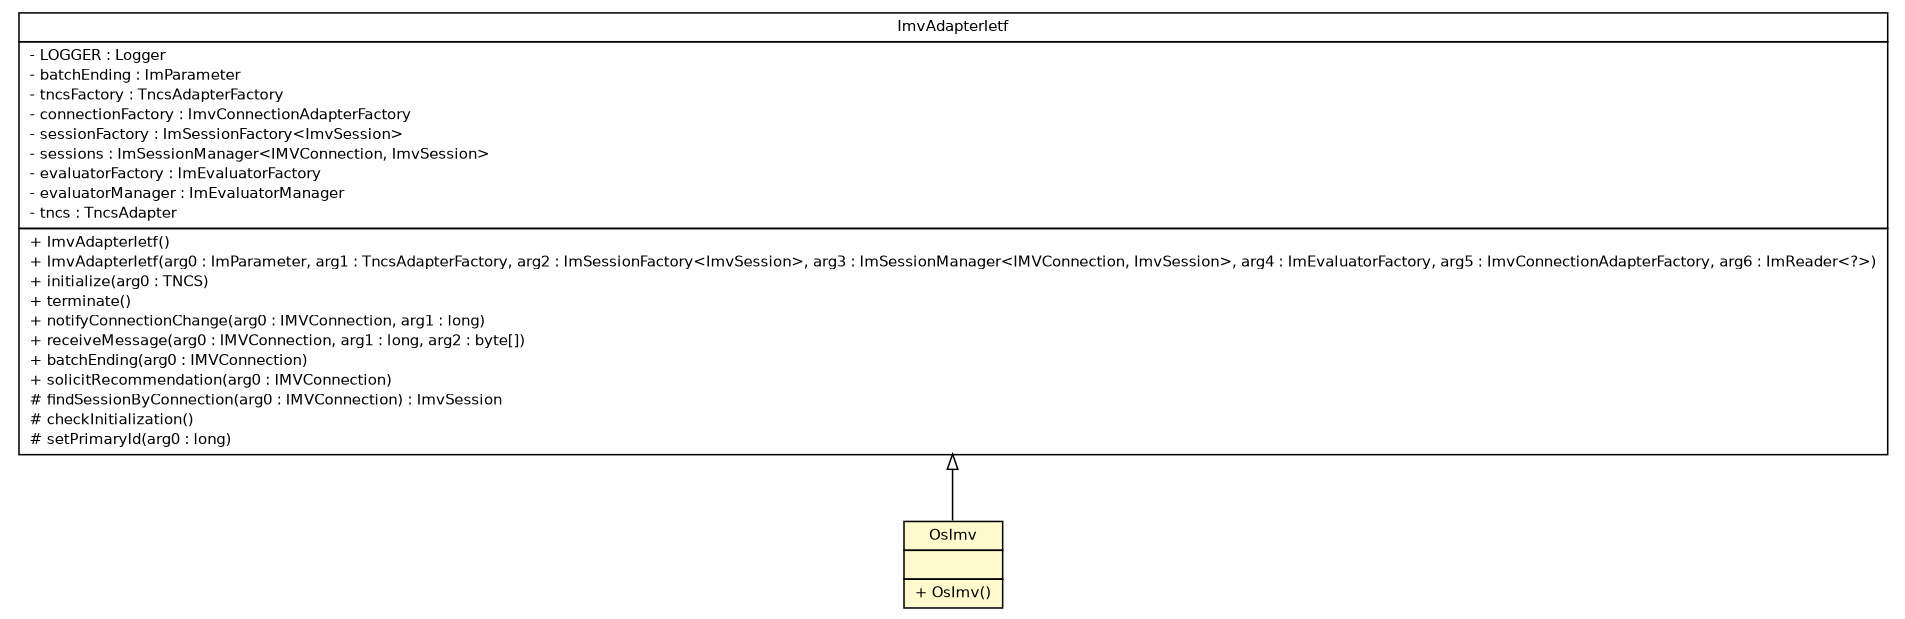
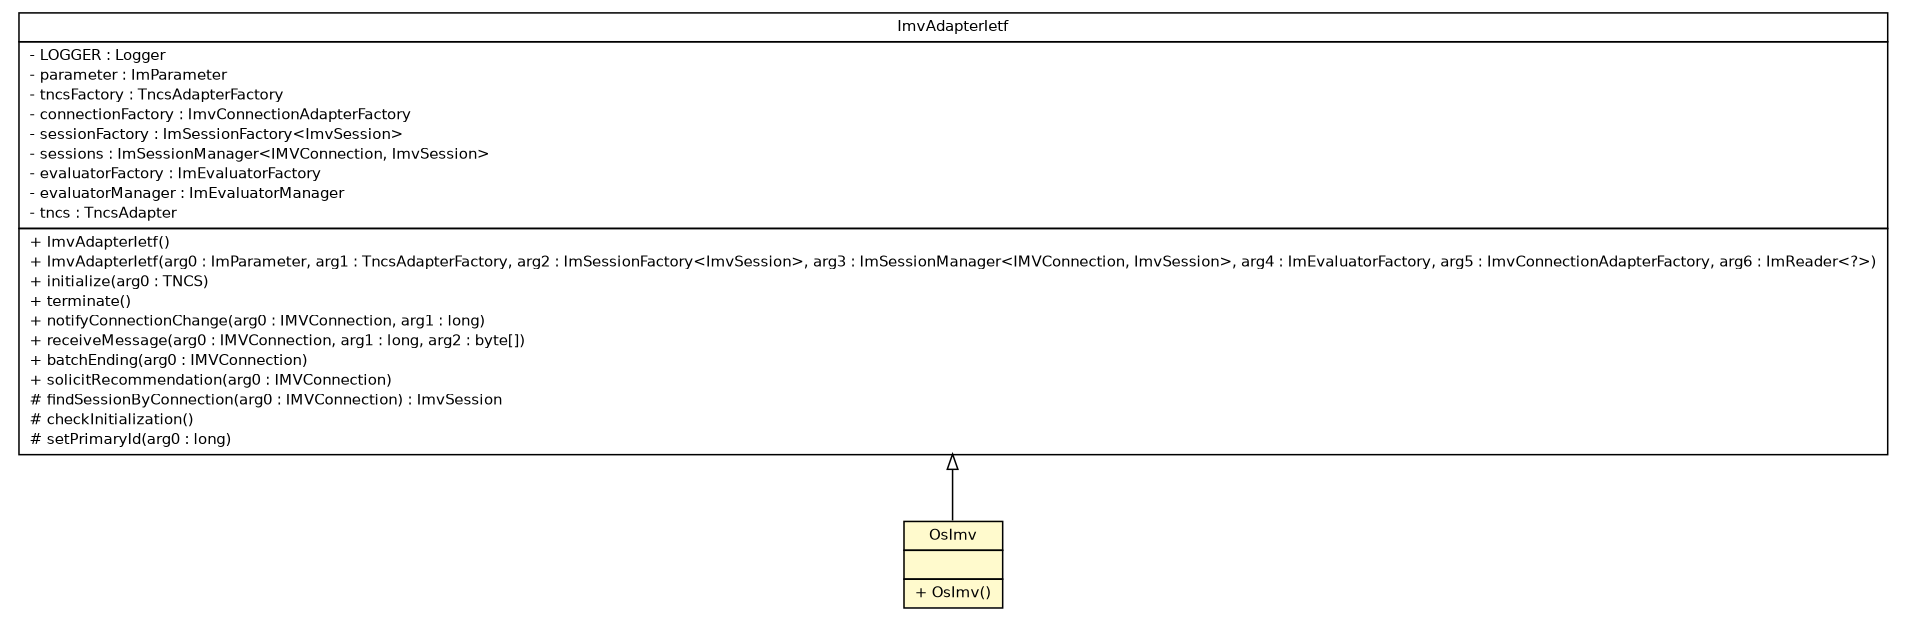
node "ImvAdapterIetf": text "- batchEnding : ImParameter" -> "- parameter : ImParameter"
